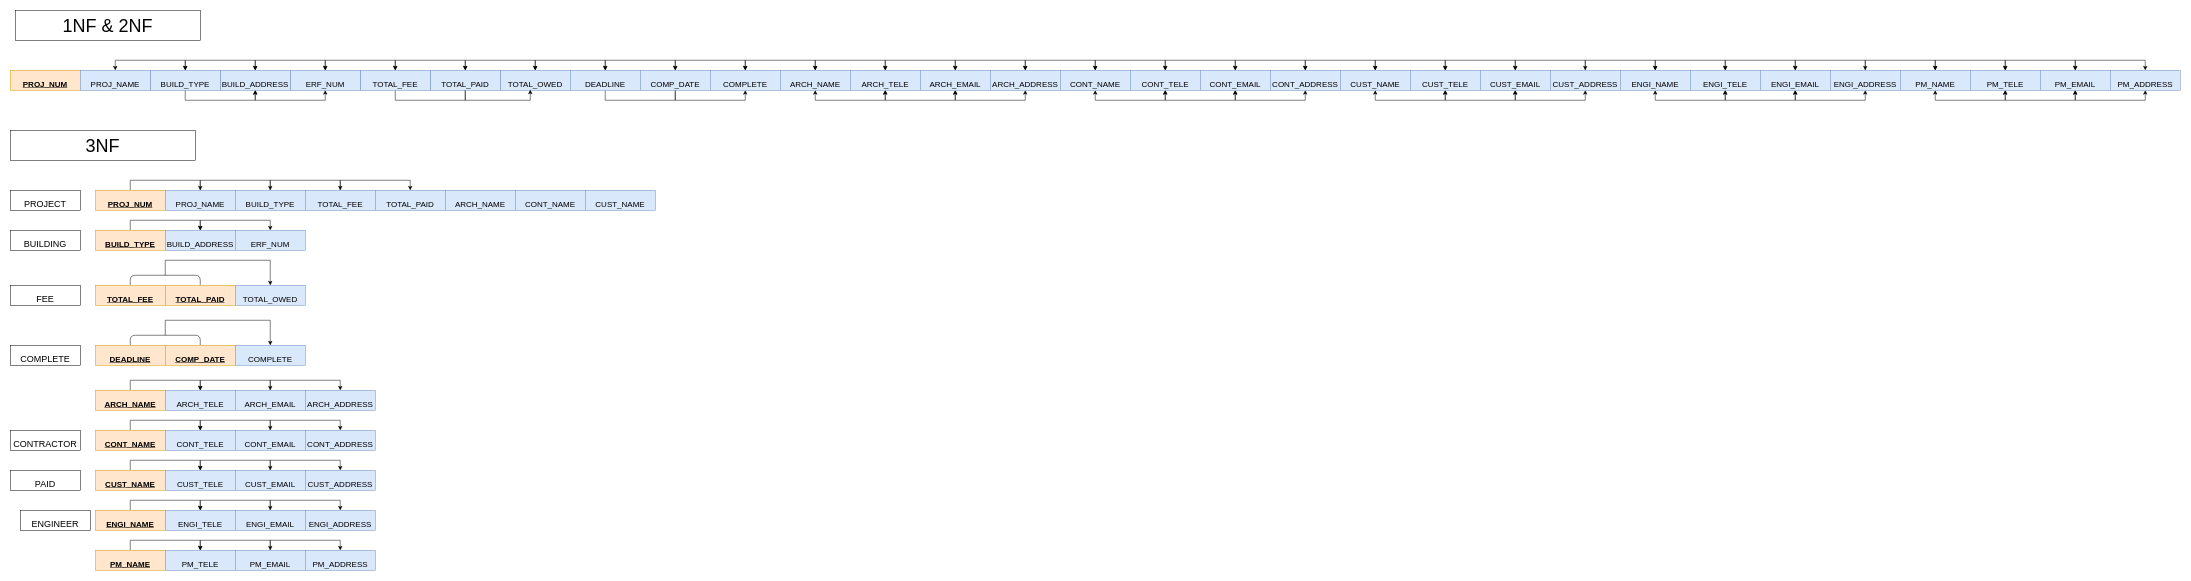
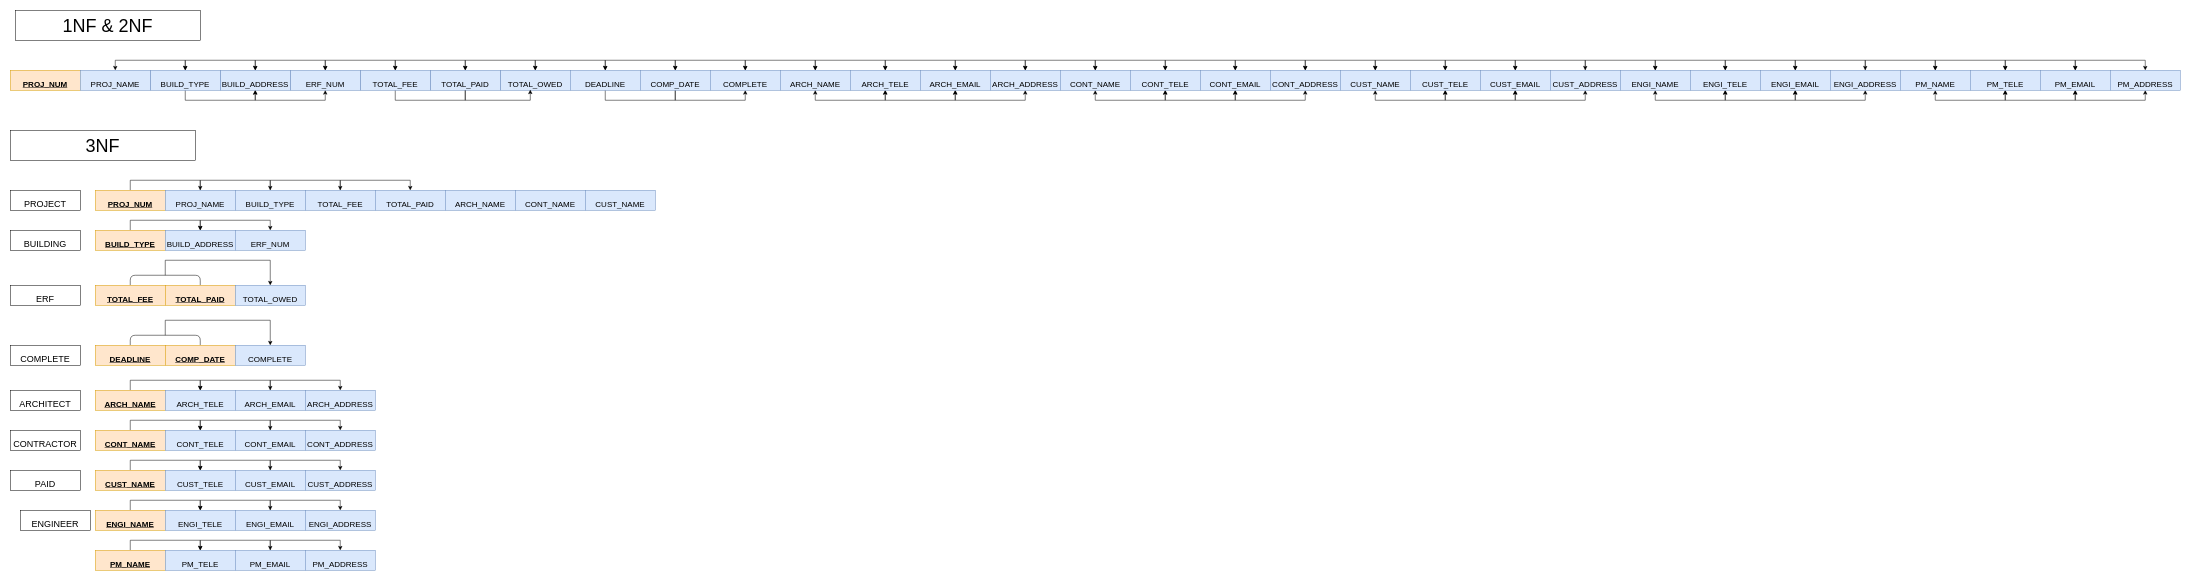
node "FEE": label "FEE" -> "ERF"
node "ARCHITECT": added
